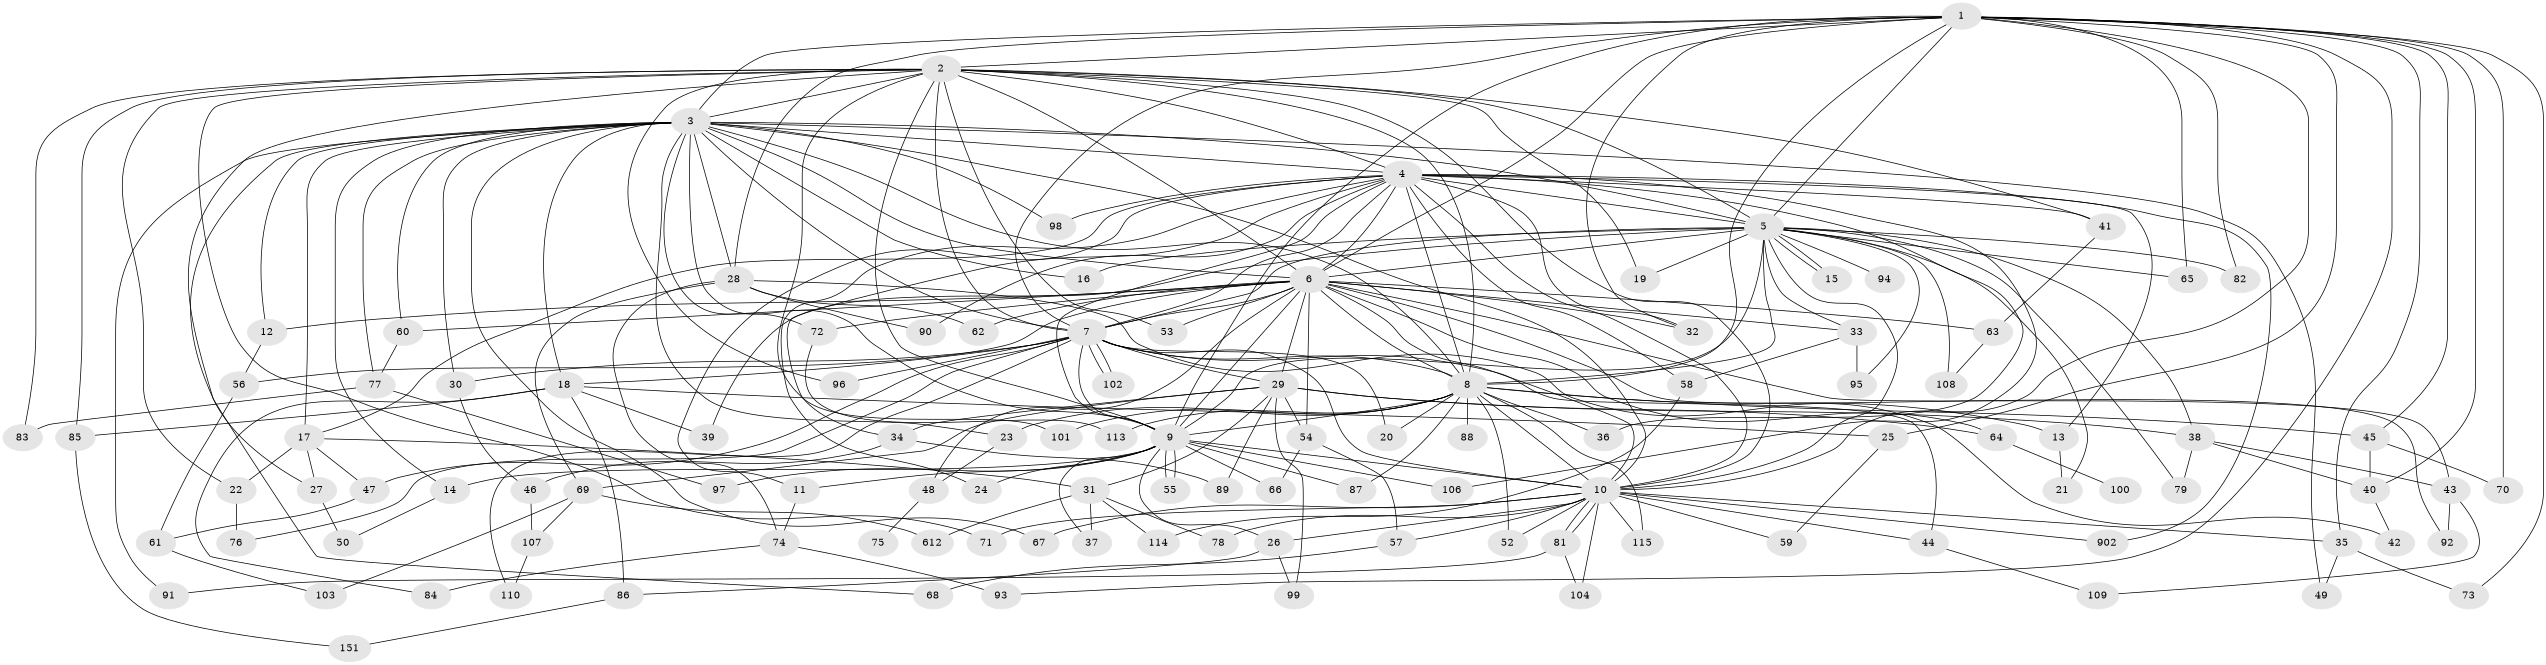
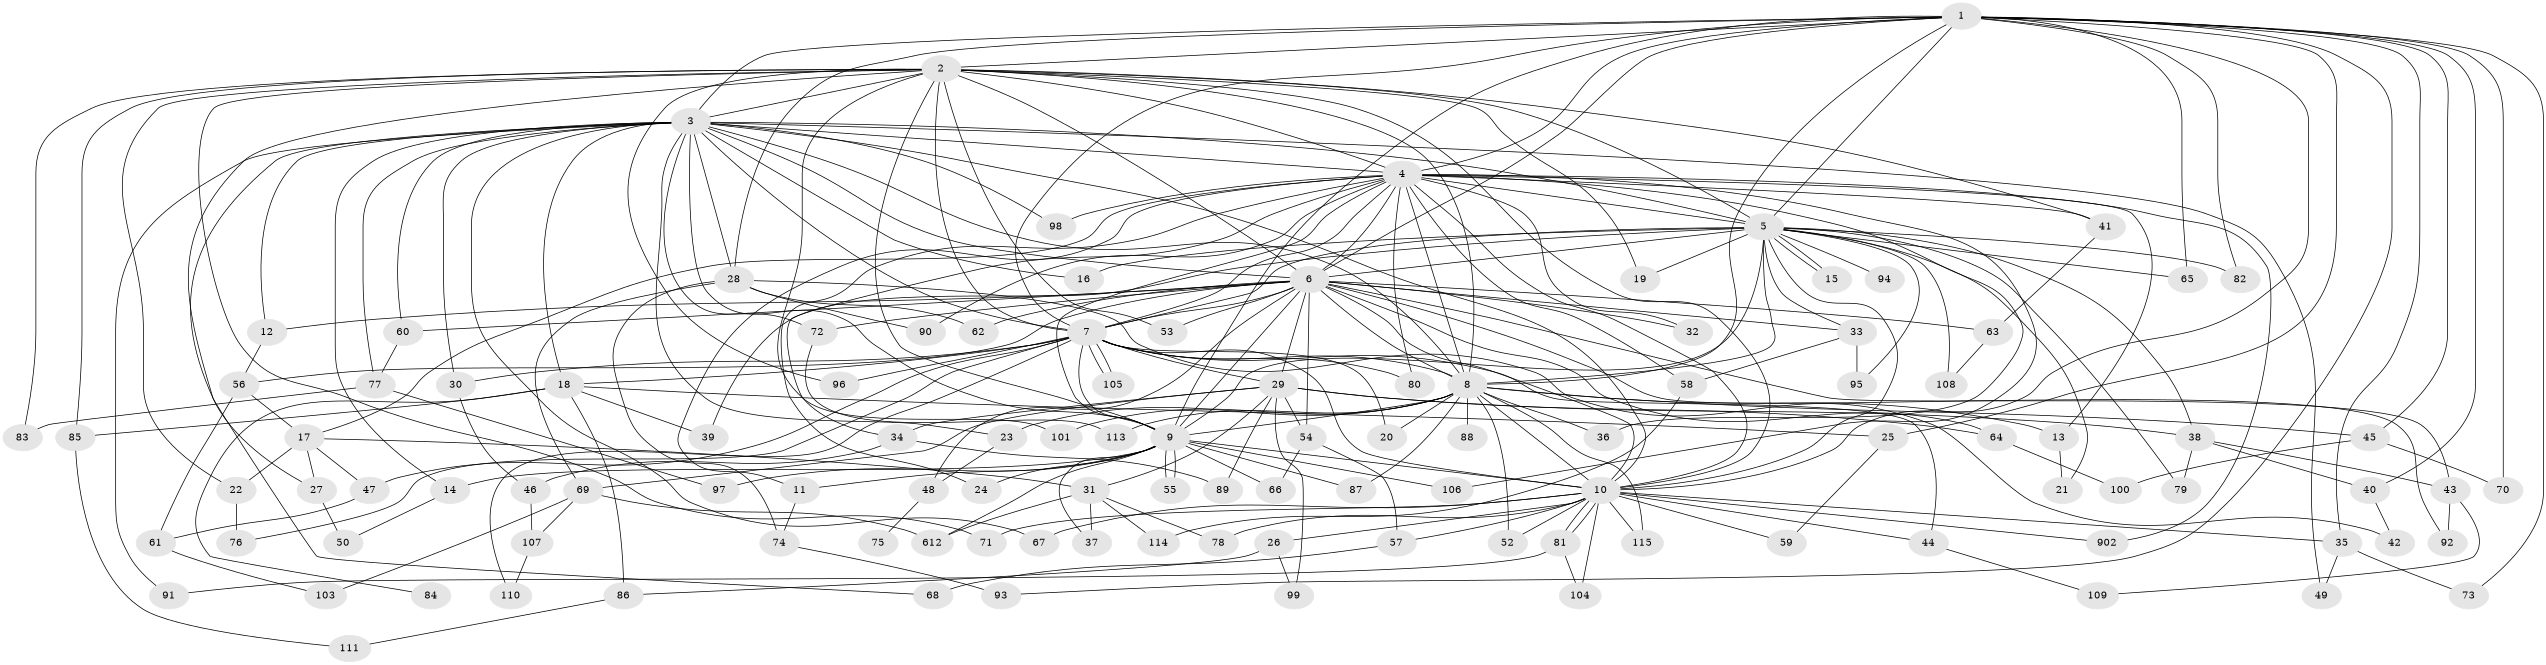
edge "1" -- "32": now "1" -- "4"
edge "3" -- "17": now "56" -- "17"
node "102": label "102" -> "105"
node "80": added
edge "45" -- "40": now "45" -- "100"
edge "9" -- "26": now "9" -- "612"
edge "74" -- "84": removed
node "151": label "151" -> "111"
